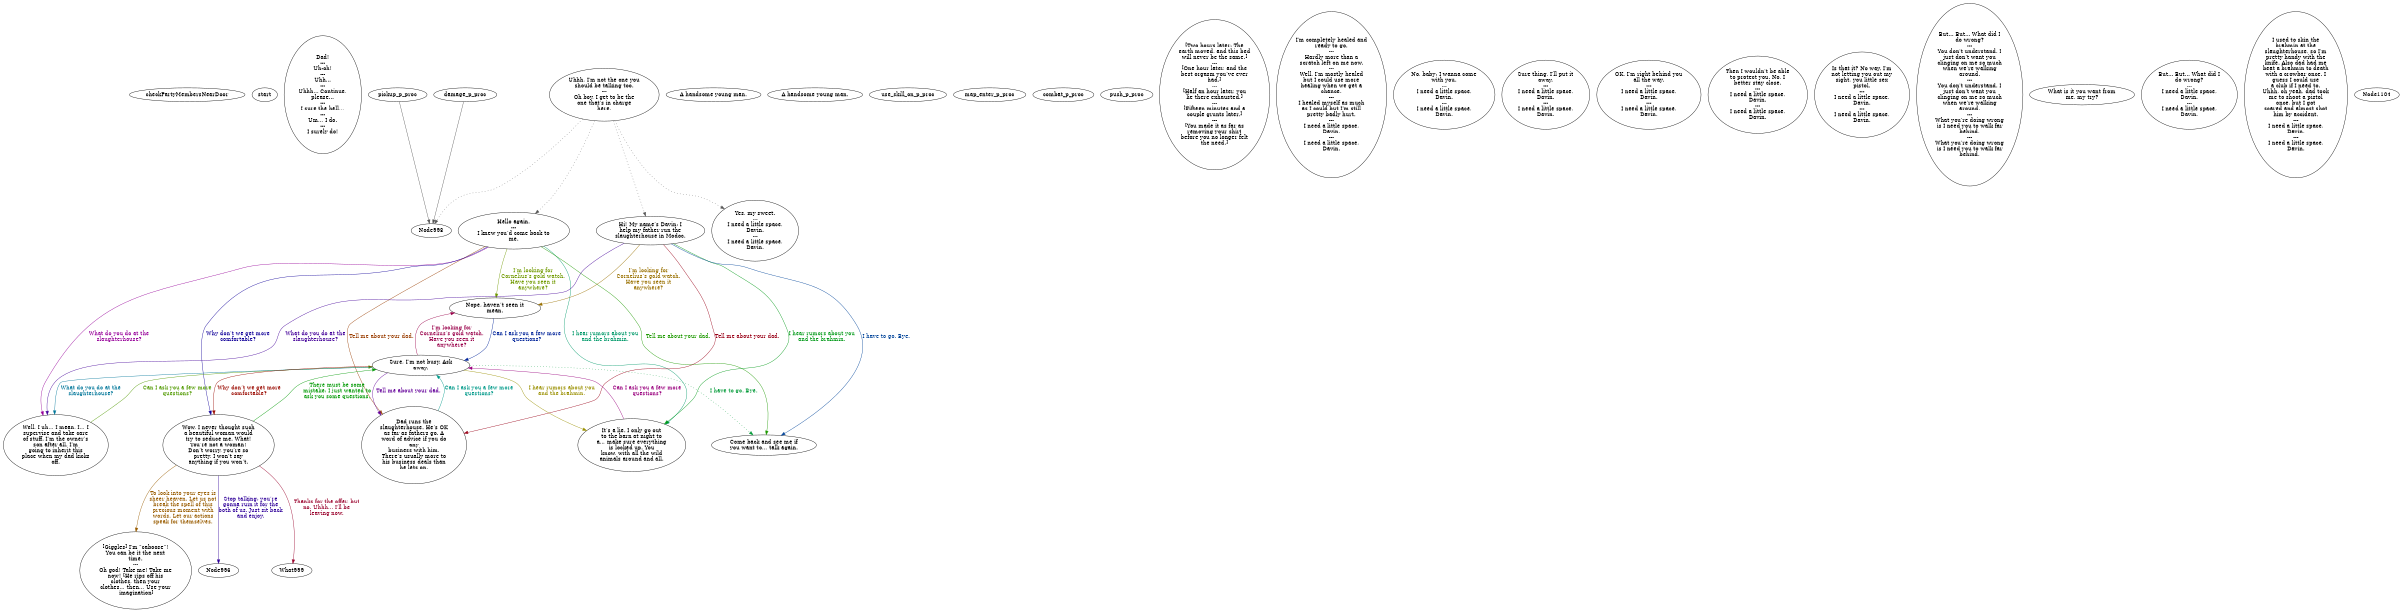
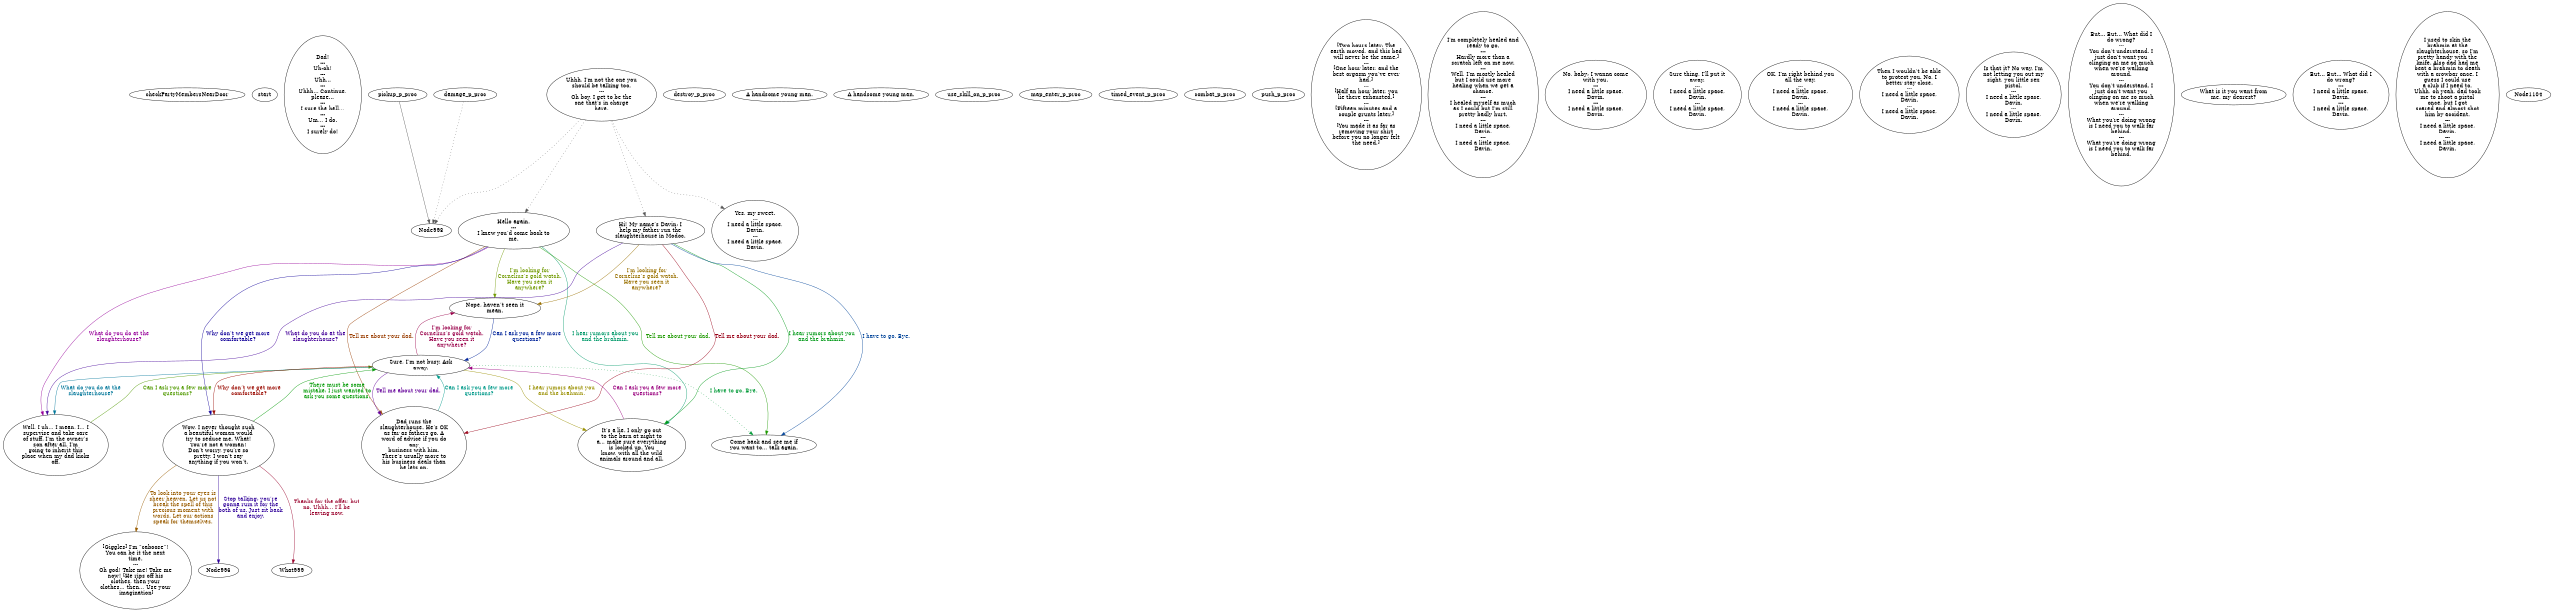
node "destroy_p_proc": added
node "timed_event_p_proc": added
node "What is it you want from me, my try?": label "What is it you want from me, my try?" -> "What is it you want from me, my dearest?"
edge "damage_p_proc" -> "Node998": style solid -> dotted
